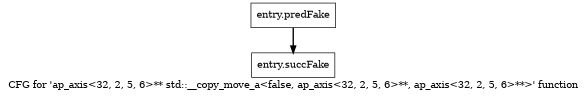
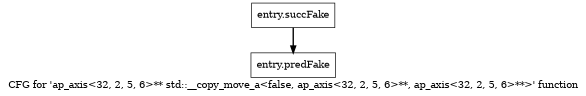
edge "entry.predFake" -> "entry.succFake": reversed
